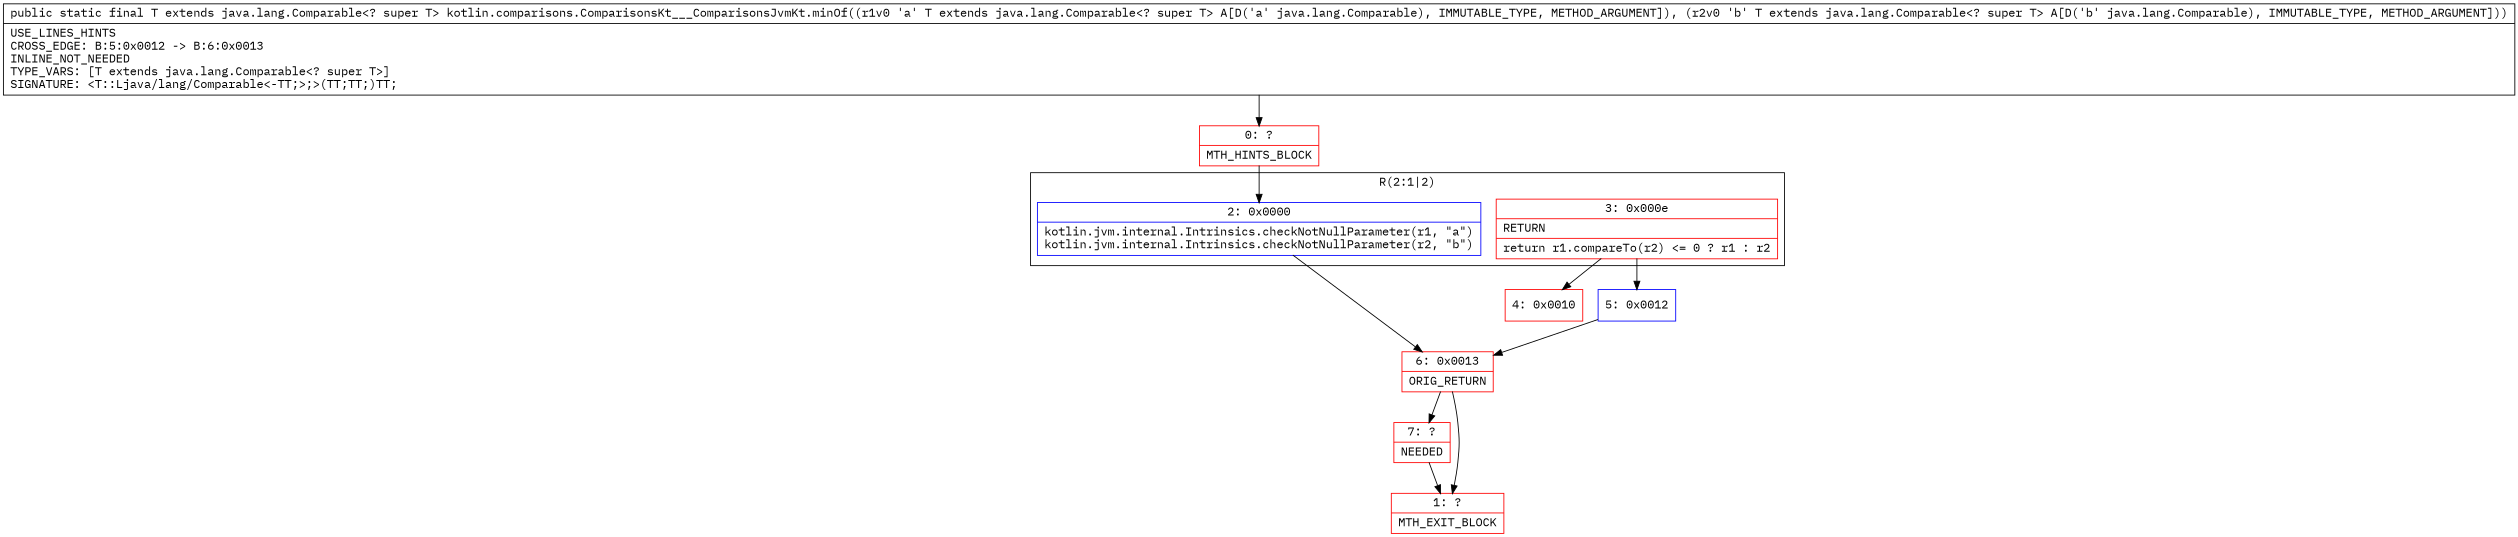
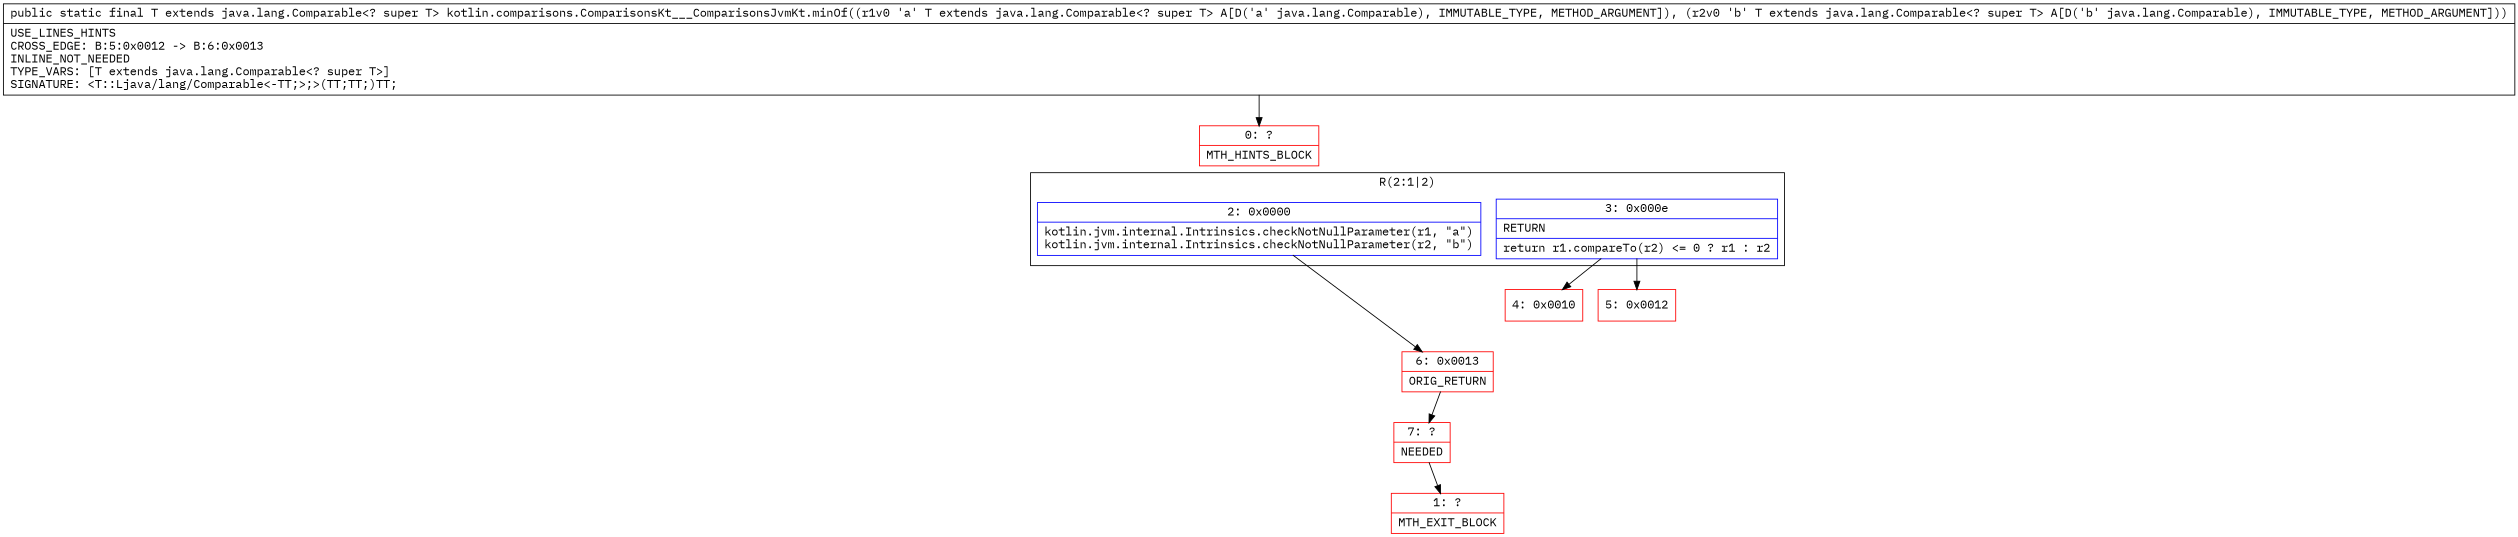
edge "0: ?" -> "2: 0x0000": removed
node "3: 0x000e": color red -> blue
node "5: 0x0012": color blue -> red
edge "5: 0x0012" -> "6: 0x0013": removed
edge "6: 0x0013" -> "1: ?": removed
